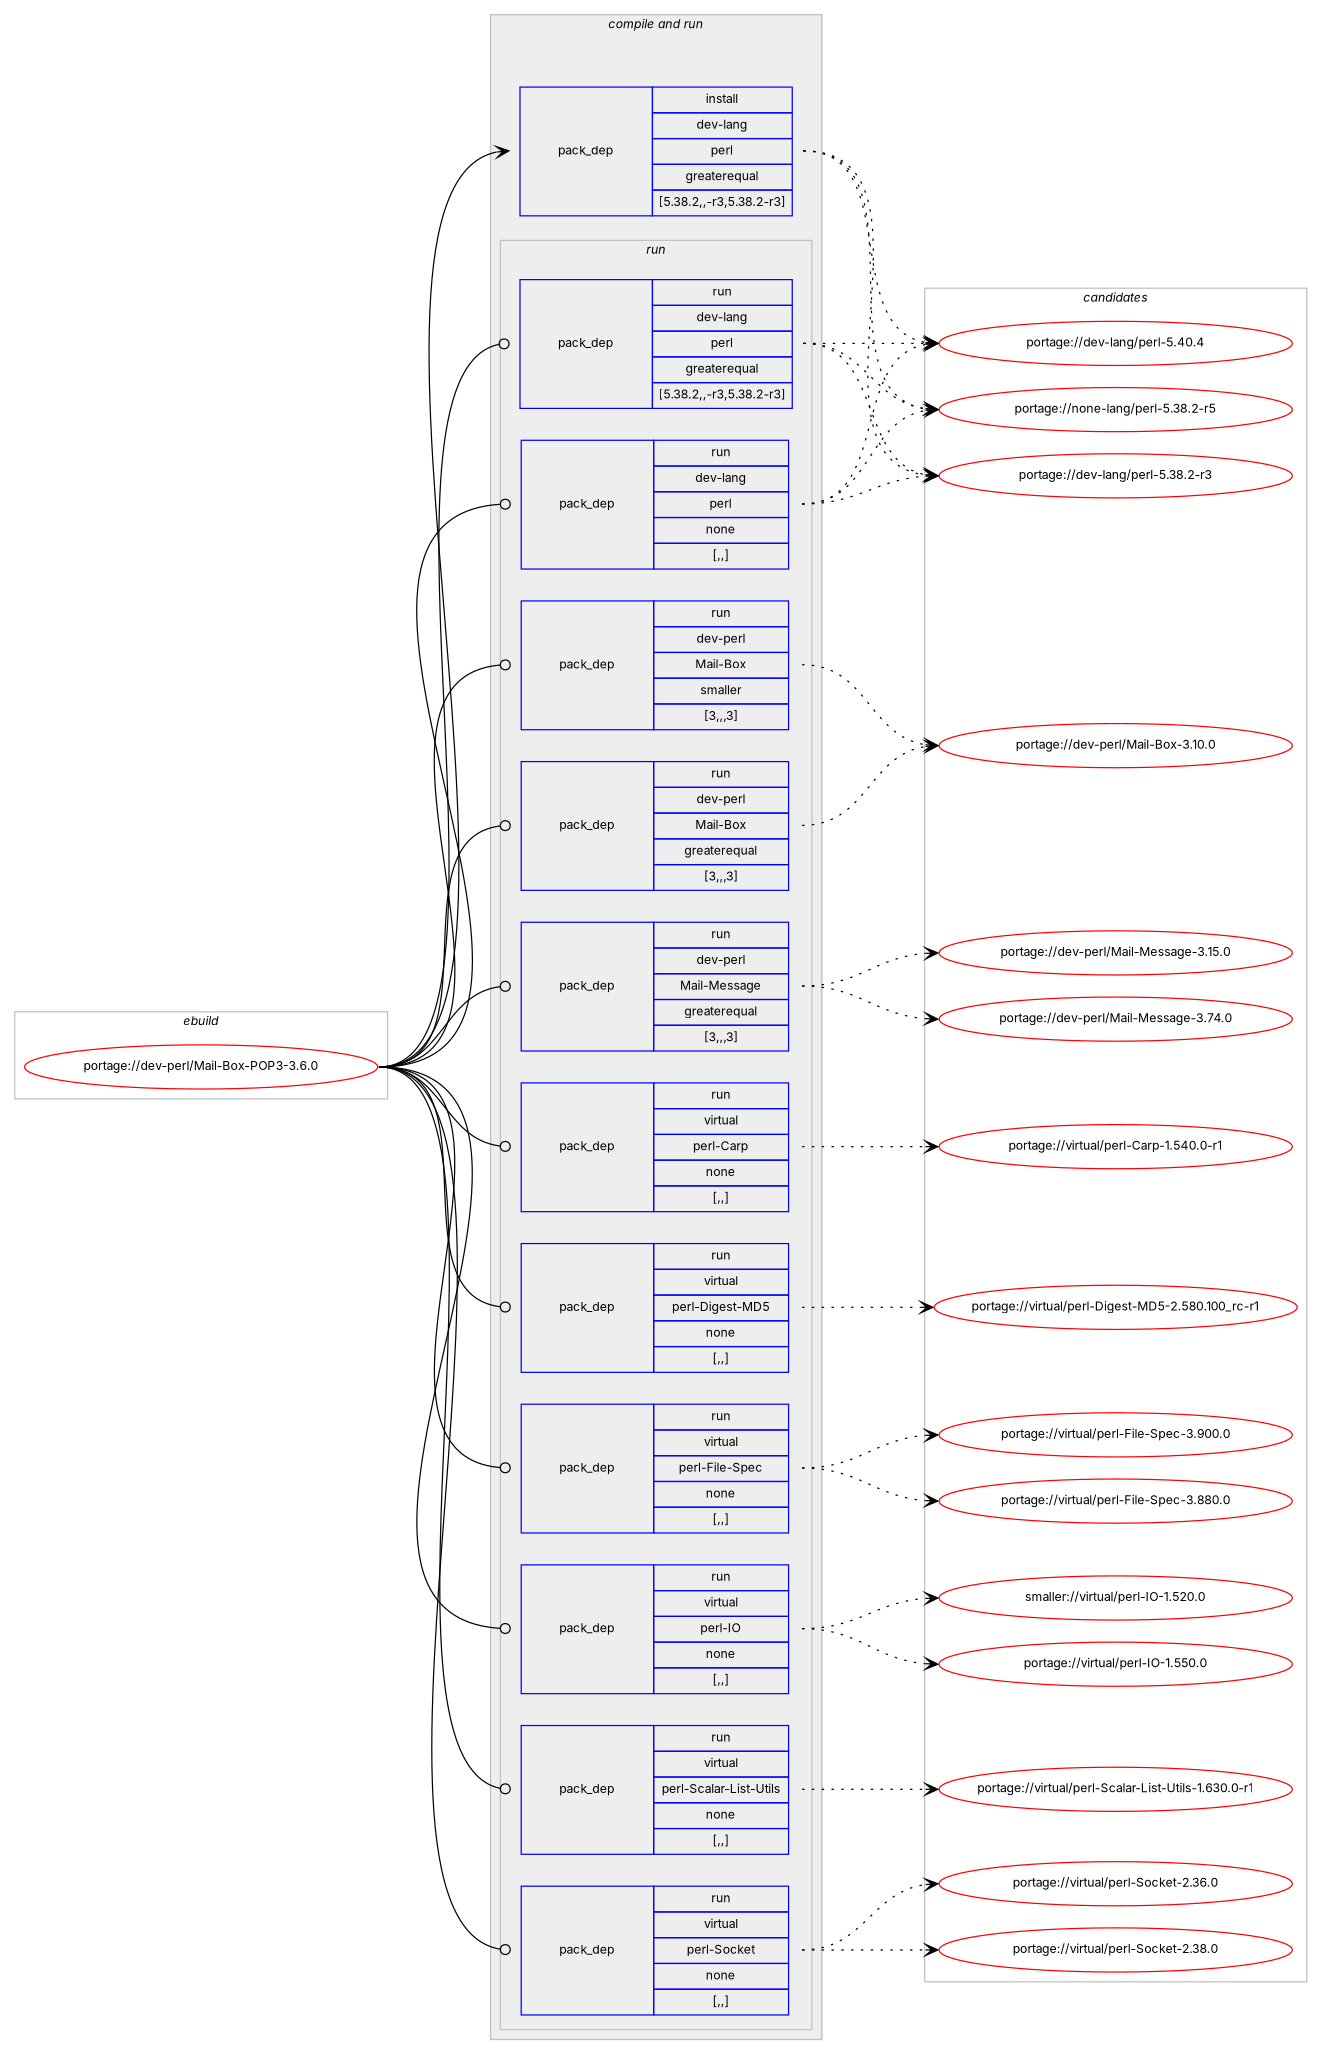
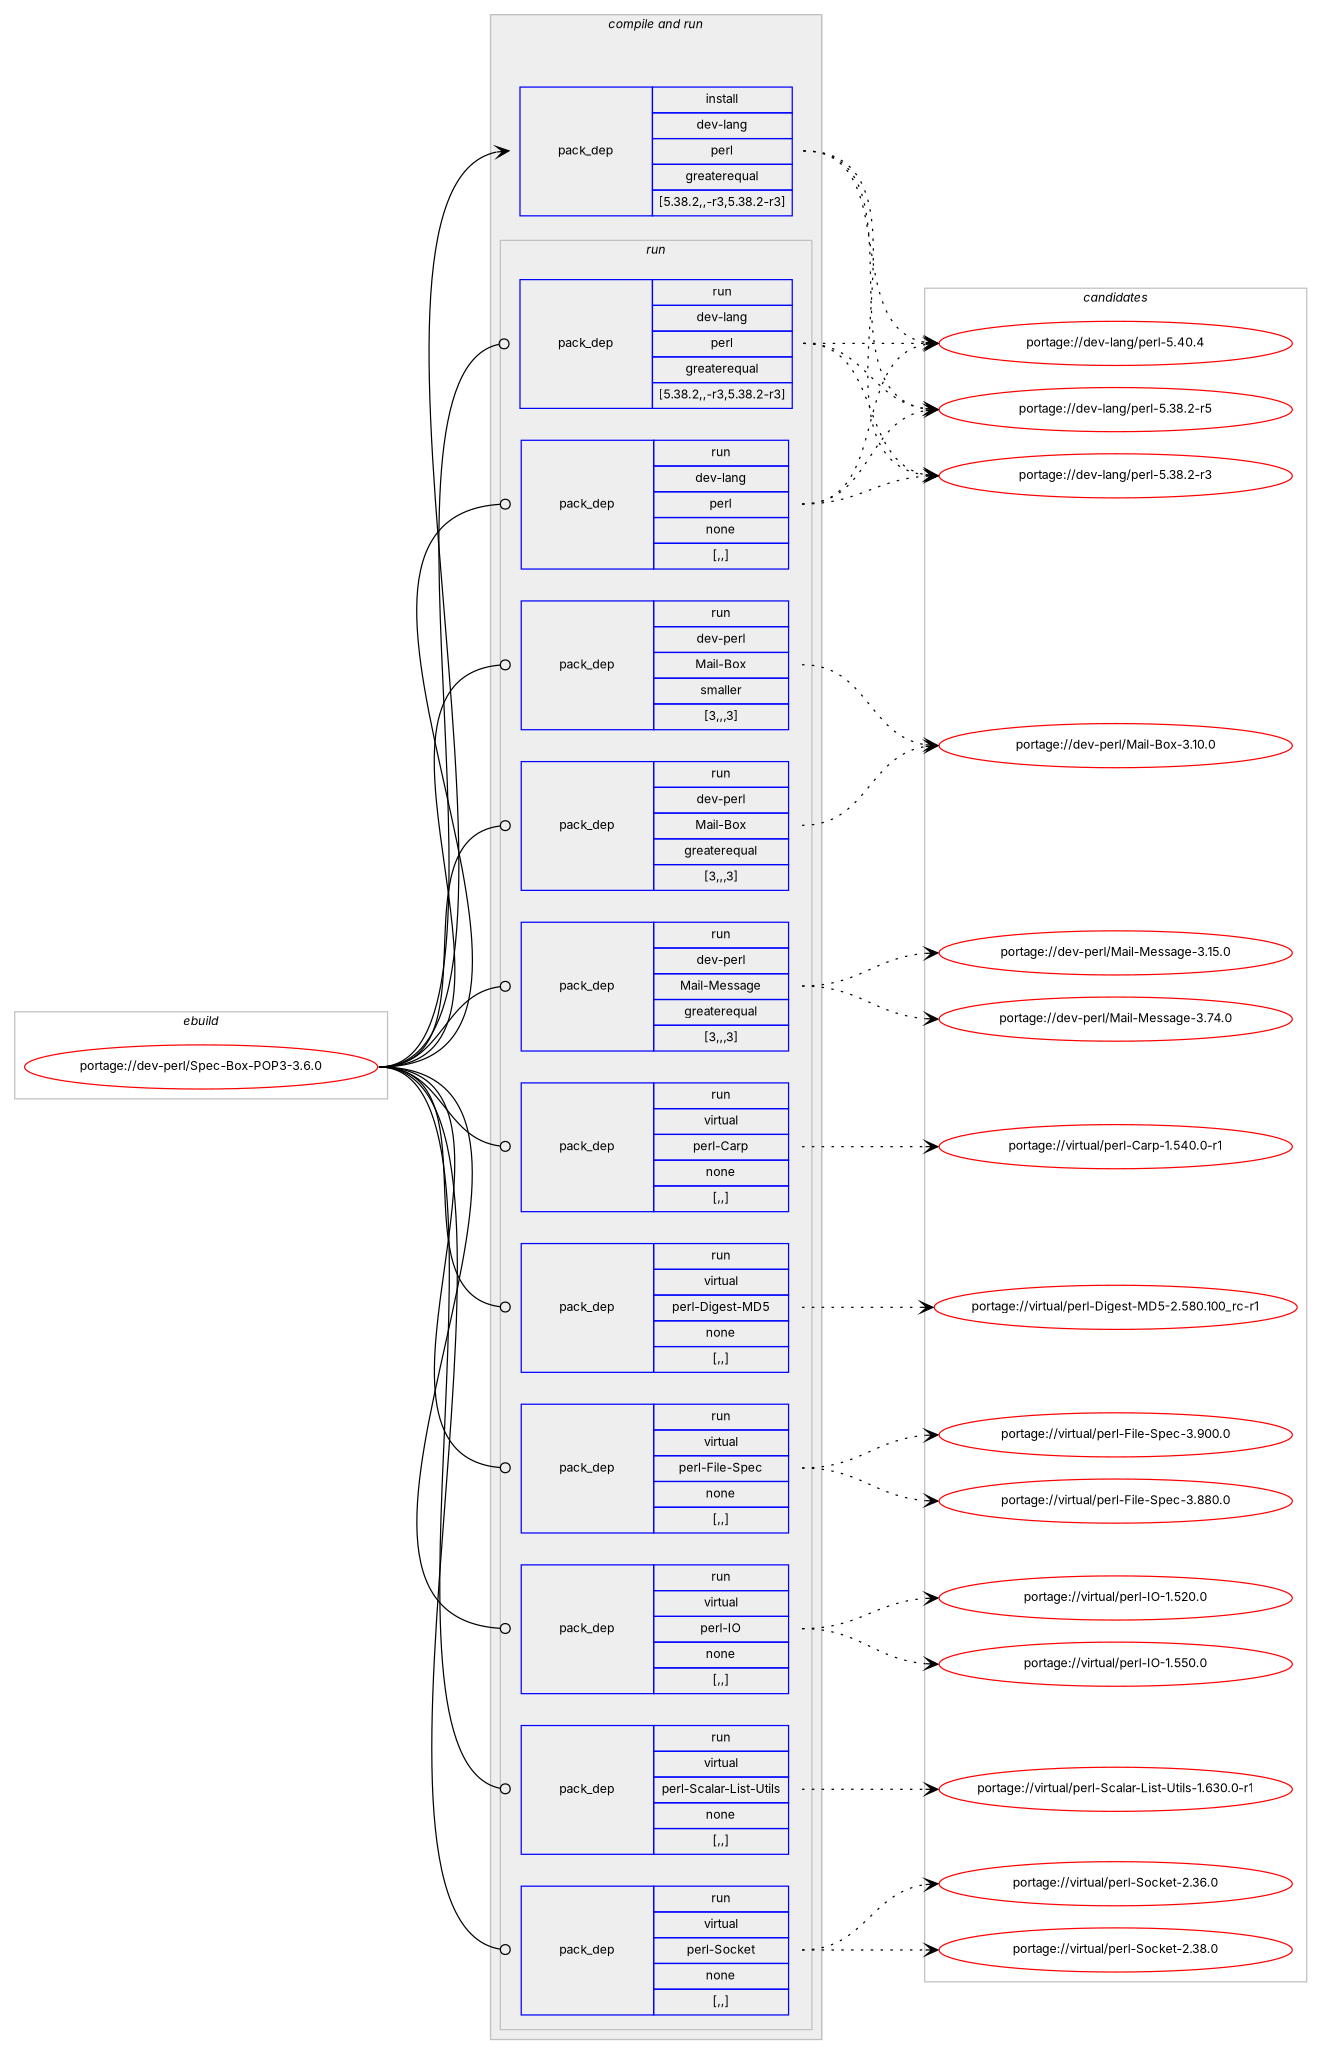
node "portage://none-lang/perl-5.38.2-r5": label "portage://none-lang/perl-5.38.2-r5" -> "portage://dev-lang/perl-5.38.2-r5"
node "portage://dev-perl/Mail-Box-POP3-3.6.0": label "portage://dev-perl/Mail-Box-POP3-3.6.0" -> "portage://dev-perl/Spec-Box-POP3-3.6.0"
node "smaller://virtual/perl-IO-1.520.0": label "smaller://virtual/perl-IO-1.520.0" -> "portage://virtual/perl-IO-1.520.0"
